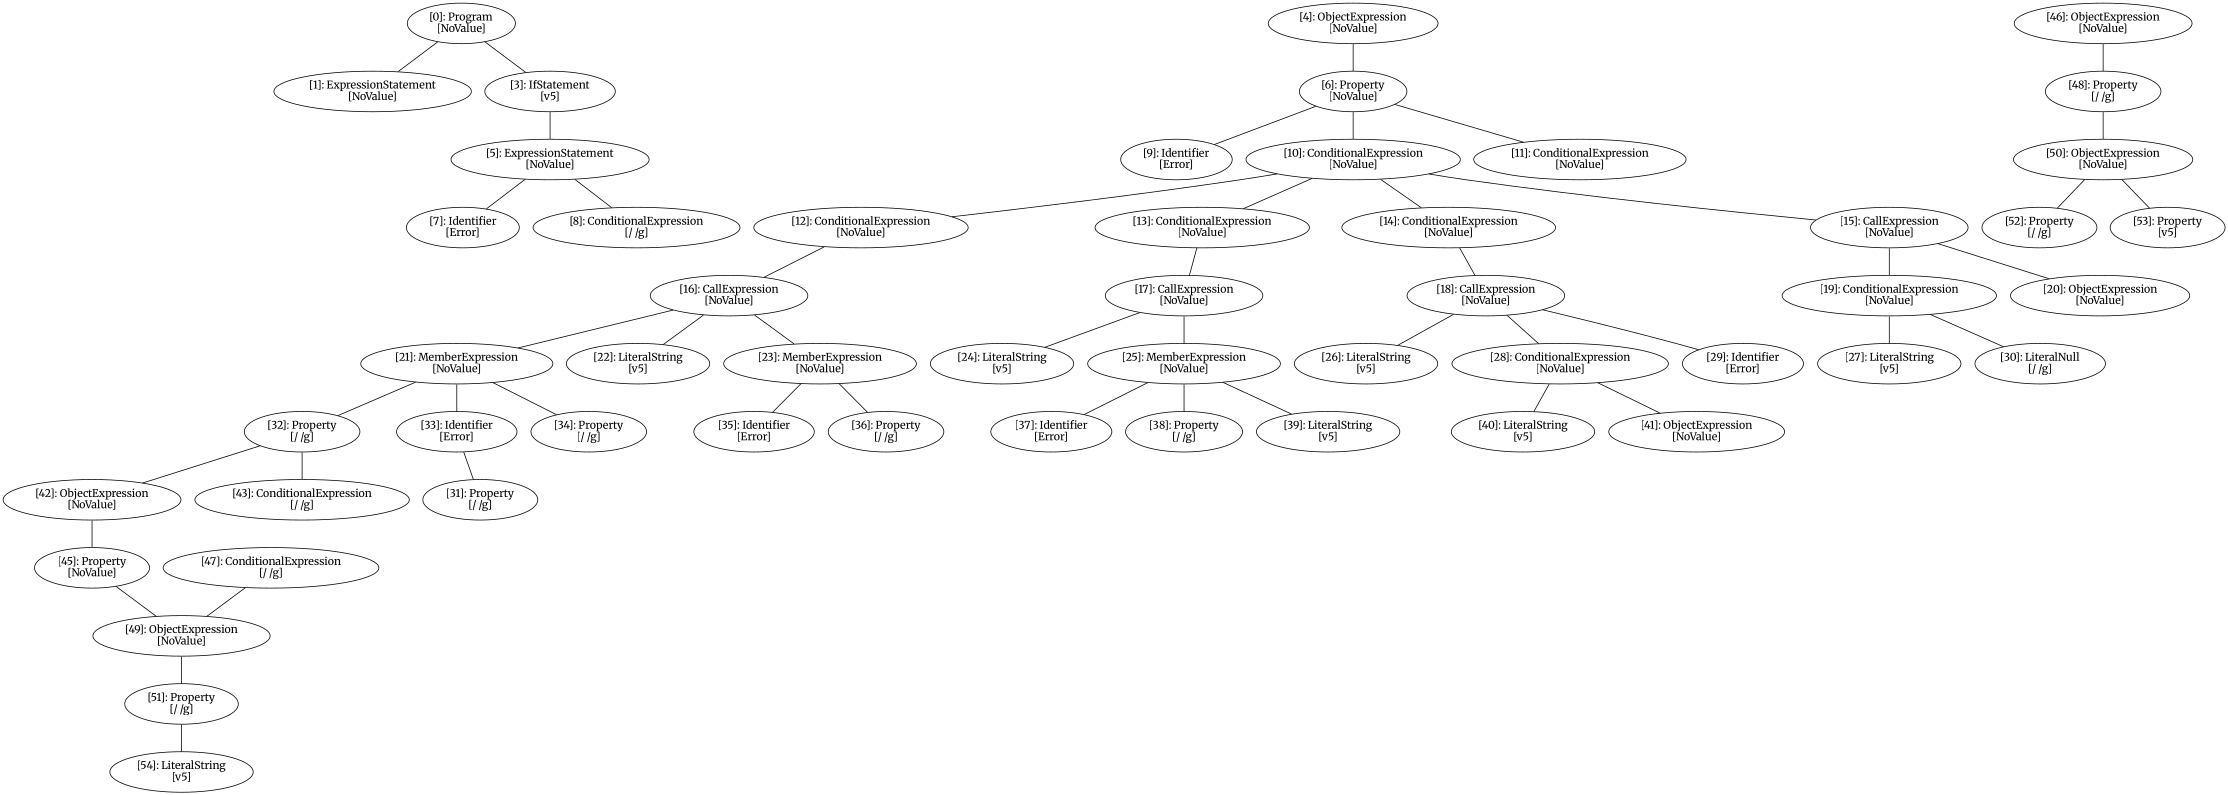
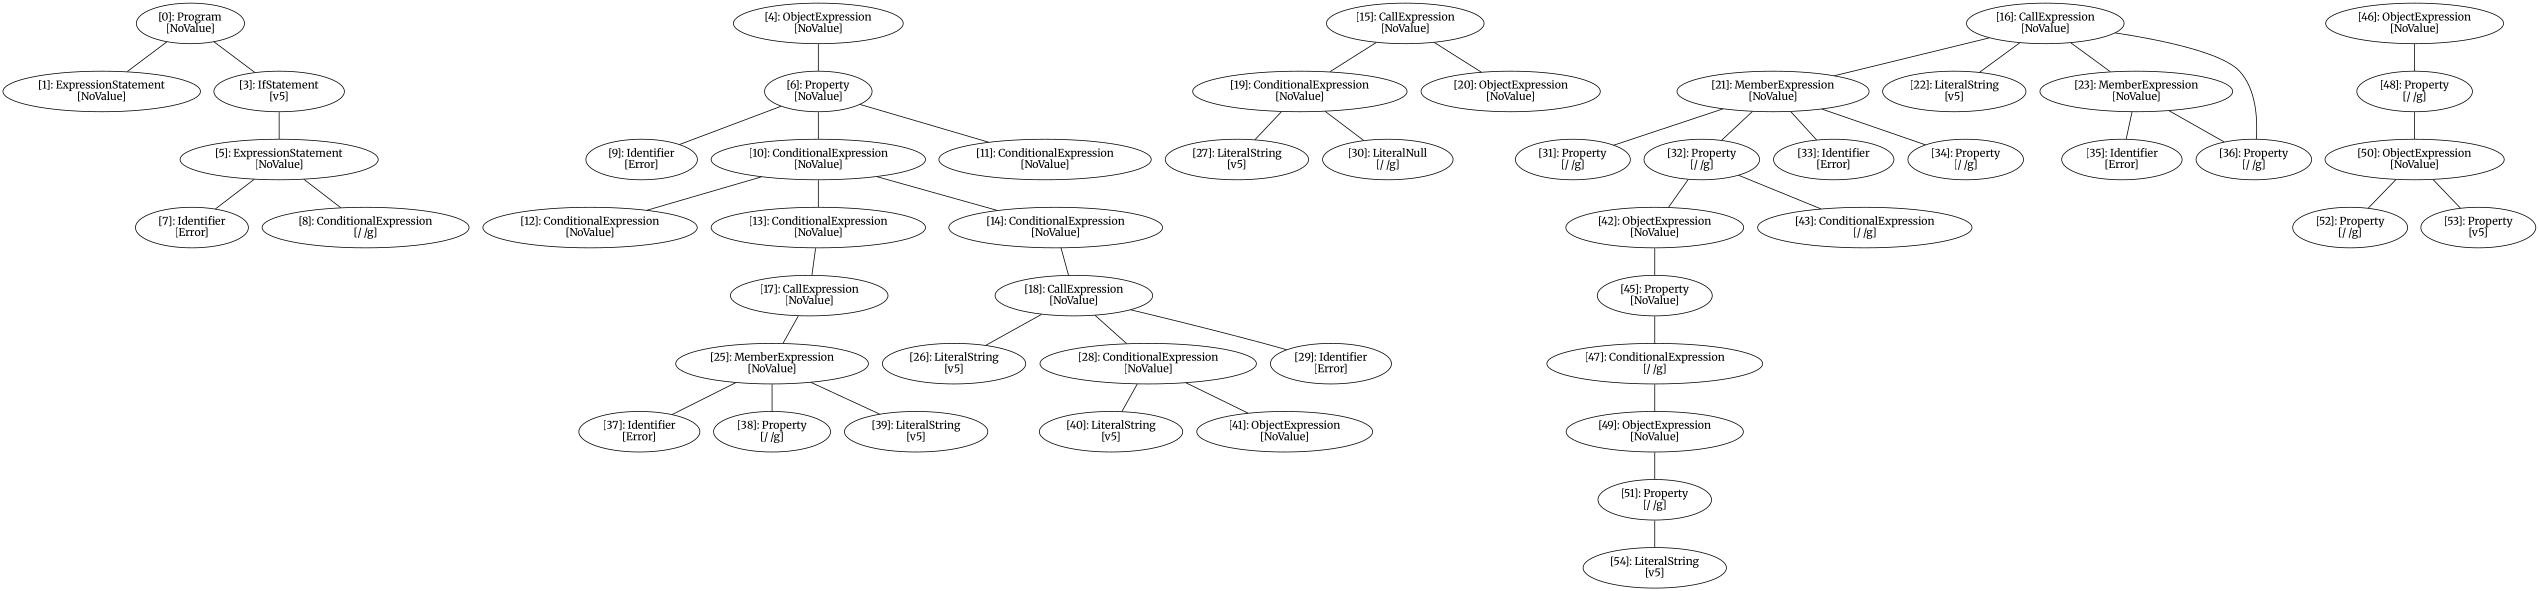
edge "[10]: ConditionalExpression [NoValue]" -- "[15]: CallExpression [NoValue]": removed
edge "[12]: ConditionalExpression [NoValue]" -- "[16]: CallExpression [NoValue]": now "[36]: Property [/ /g]" -- "[16]: CallExpression [NoValue]"
node "[24]: LiteralString [v5]": removed
edge "[33]: Identifier [Error]" -- "[31]: Property [/ /g]": now "[21]: MemberExpression [NoValue]" -- "[31]: Property [/ /g]"
edge "[45]: Property [NoValue]" -- "[49]: ObjectExpression [NoValue]": now "[45]: Property [NoValue]" -- "[47]: ConditionalExpression [/ /g]"
